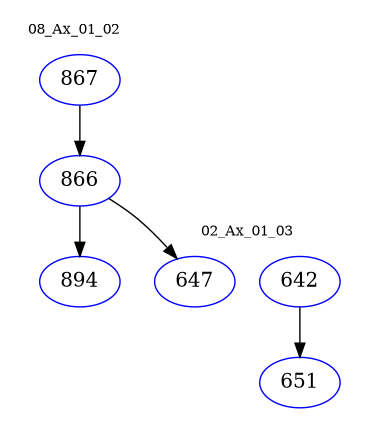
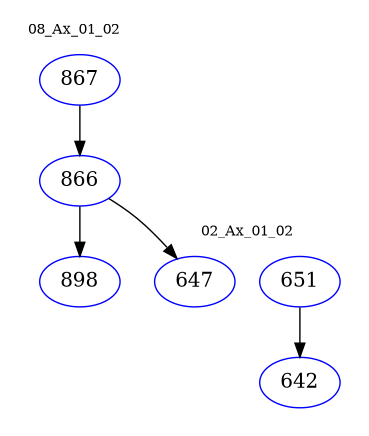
cluster "02_Ax_01_03": label "02_Ax_01_03" -> "02_Ax_01_02"
node "894": label "894" -> "898"
edge "642" -> "651": reversed
